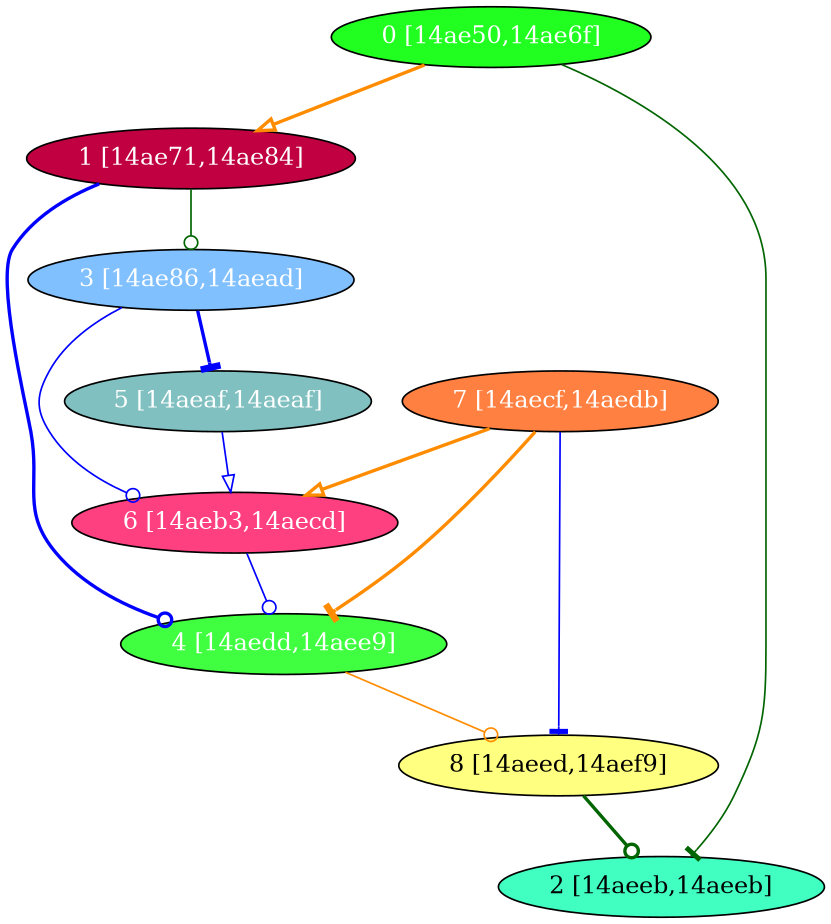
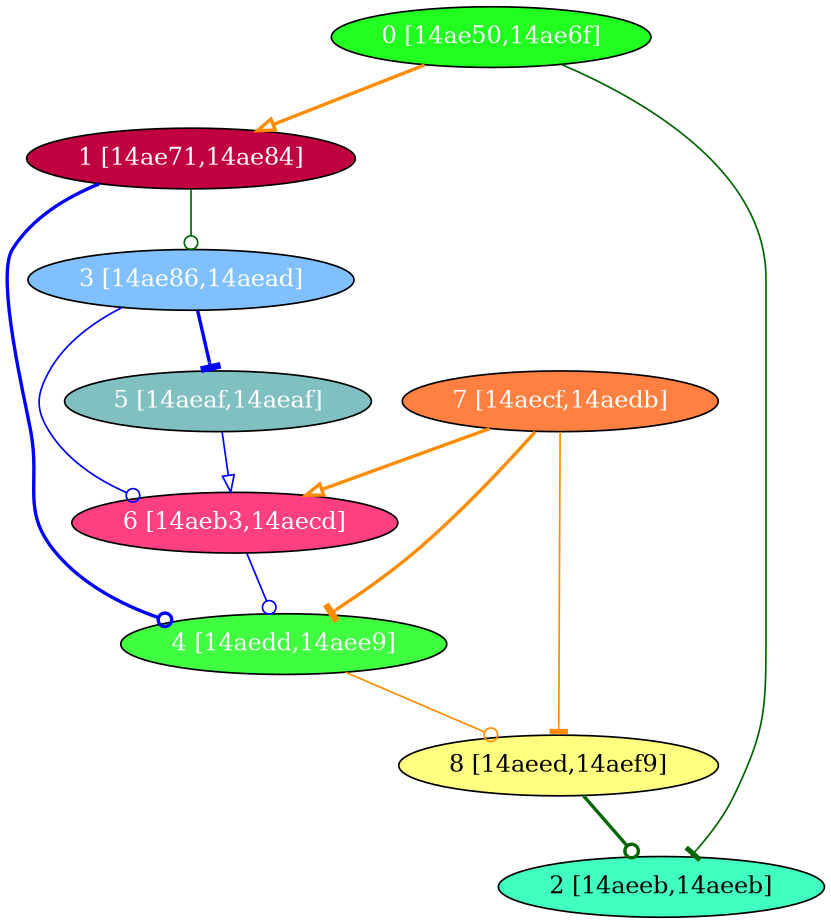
edge "7 [14aecf,14aedb]" -> "8 [14aeed,14aef9]": color blue -> darkorange
